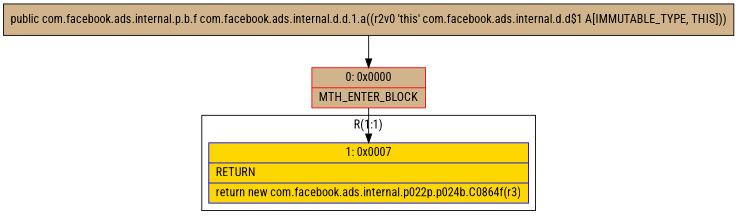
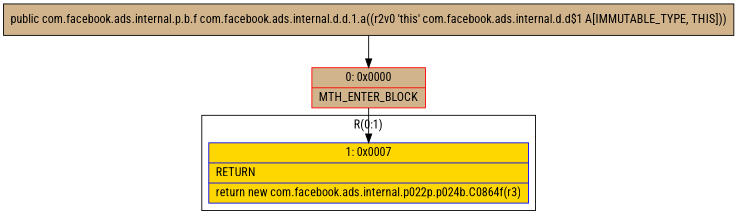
cluster "R(1:1)": label "R(1:1)" -> "R(0:1)"
